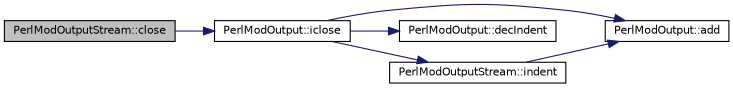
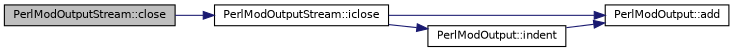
node "PerlModOutput::iclose": label "PerlModOutput::iclose" -> "PerlModOutputStream::iclose"
node "PerlModOutput::decIndent": removed
node "PerlModOutputStream::indent": label "PerlModOutputStream::indent" -> "PerlModOutput::indent"
